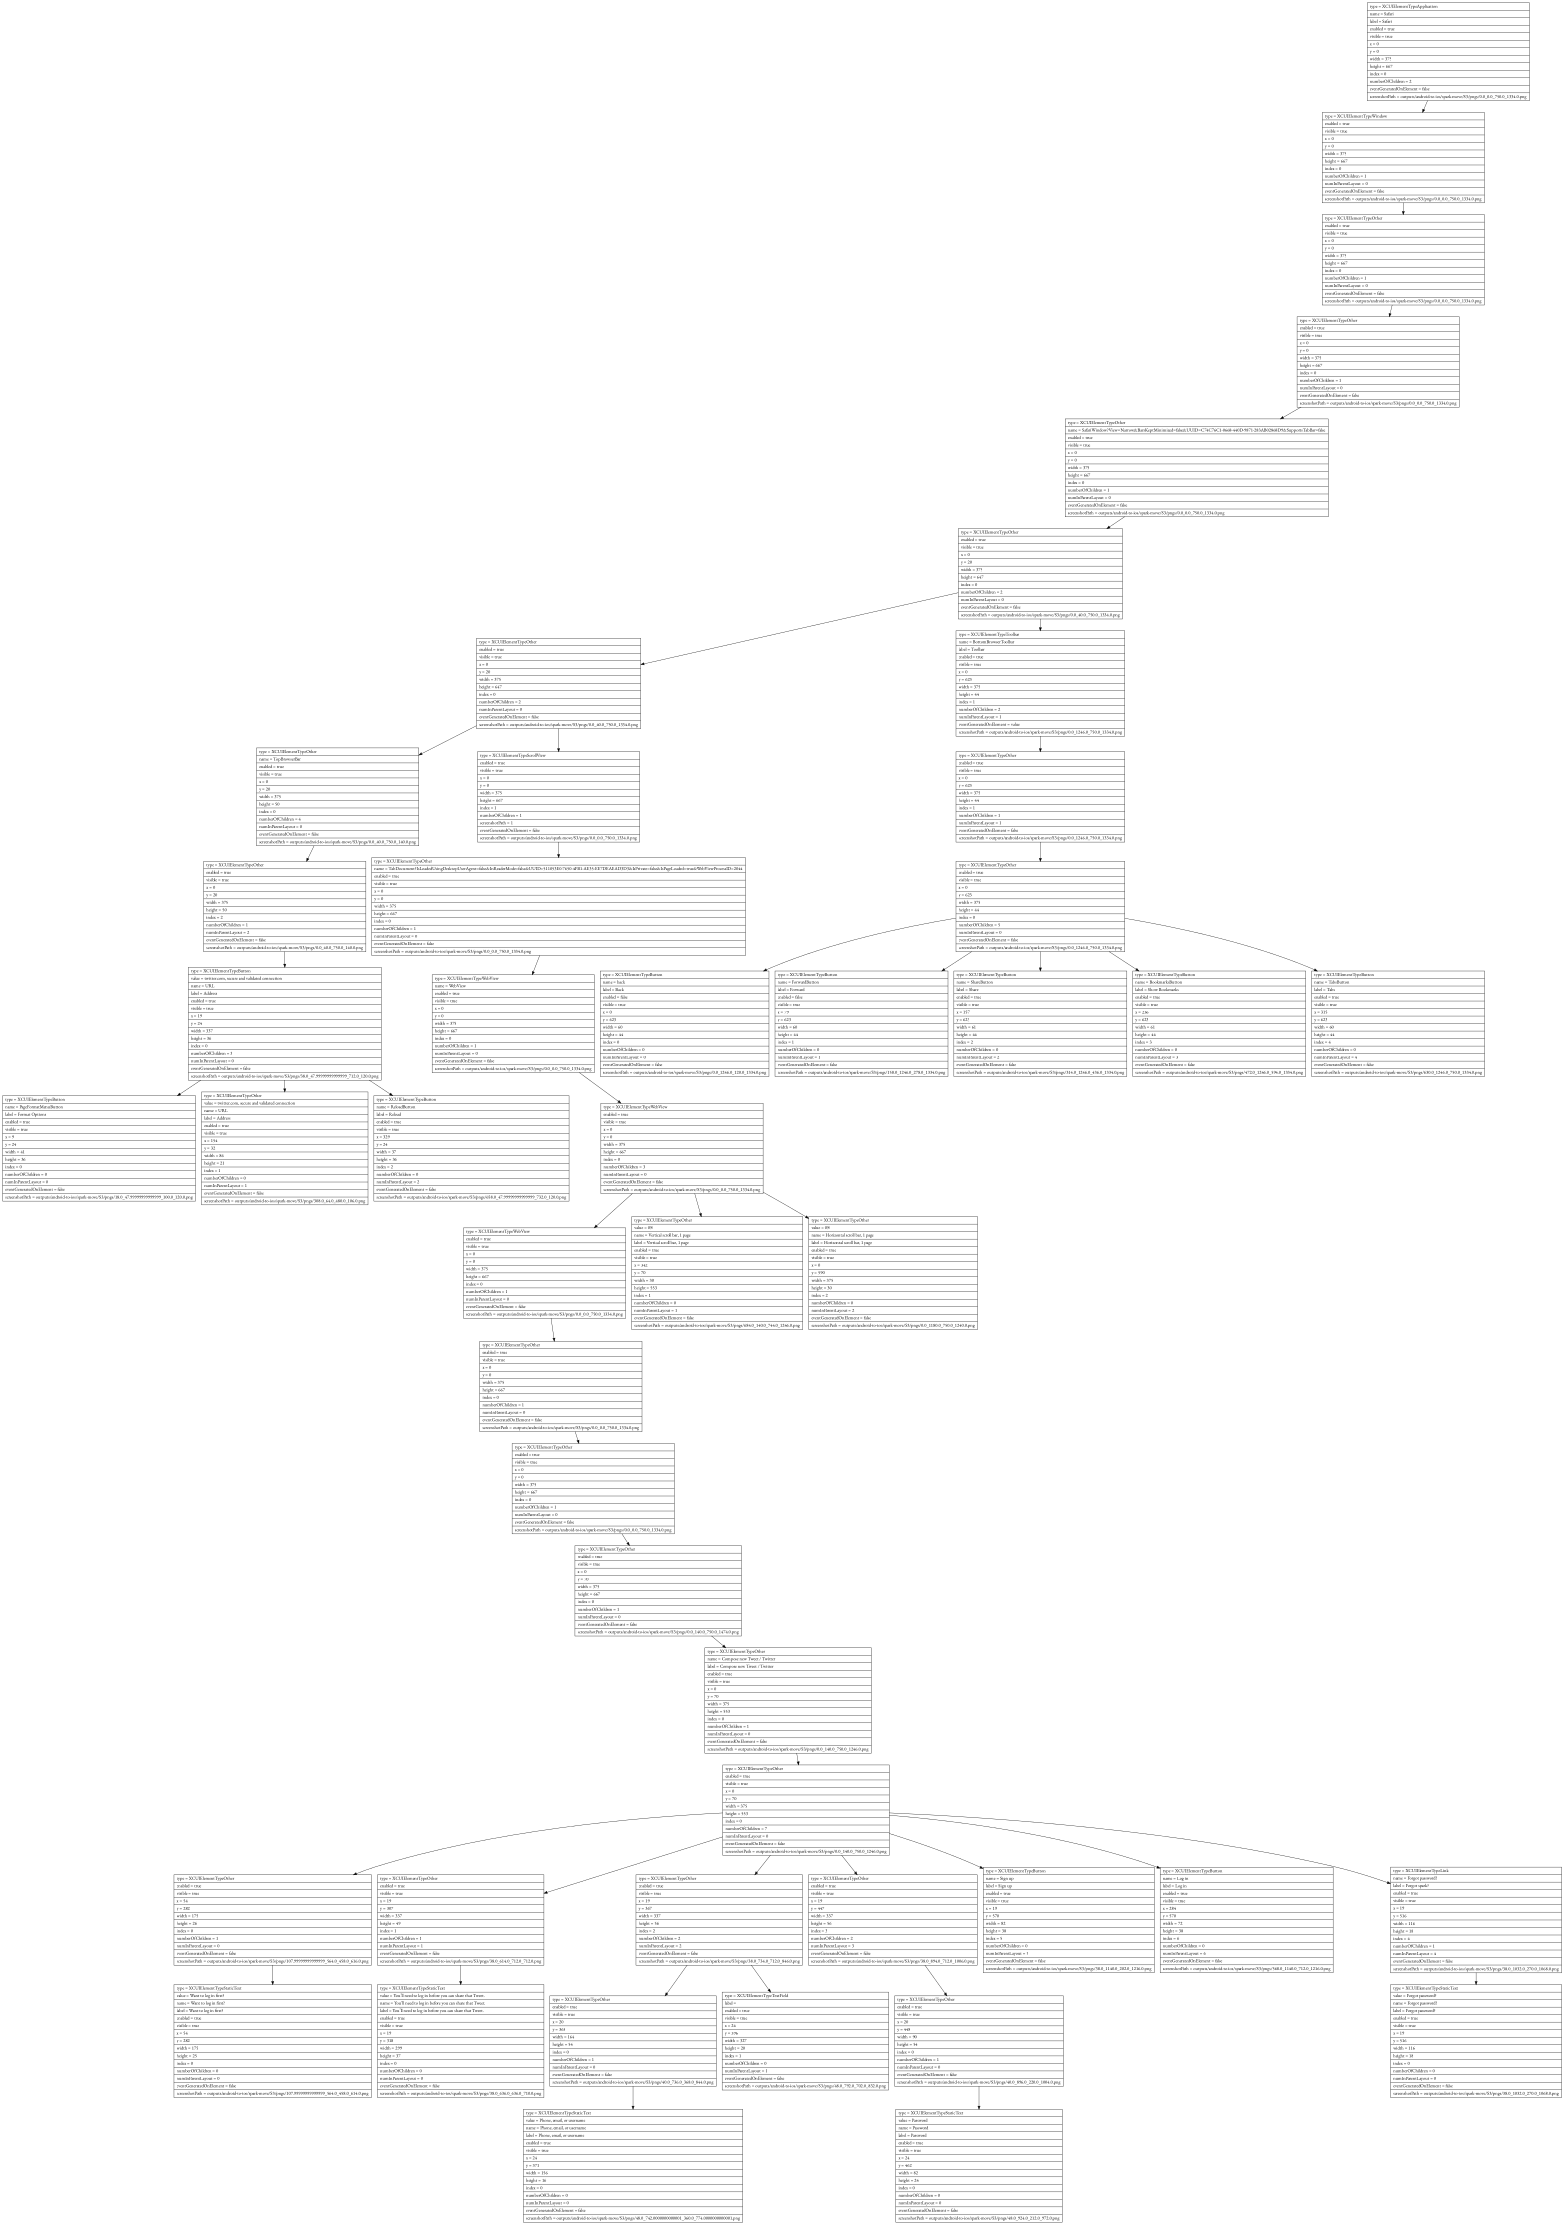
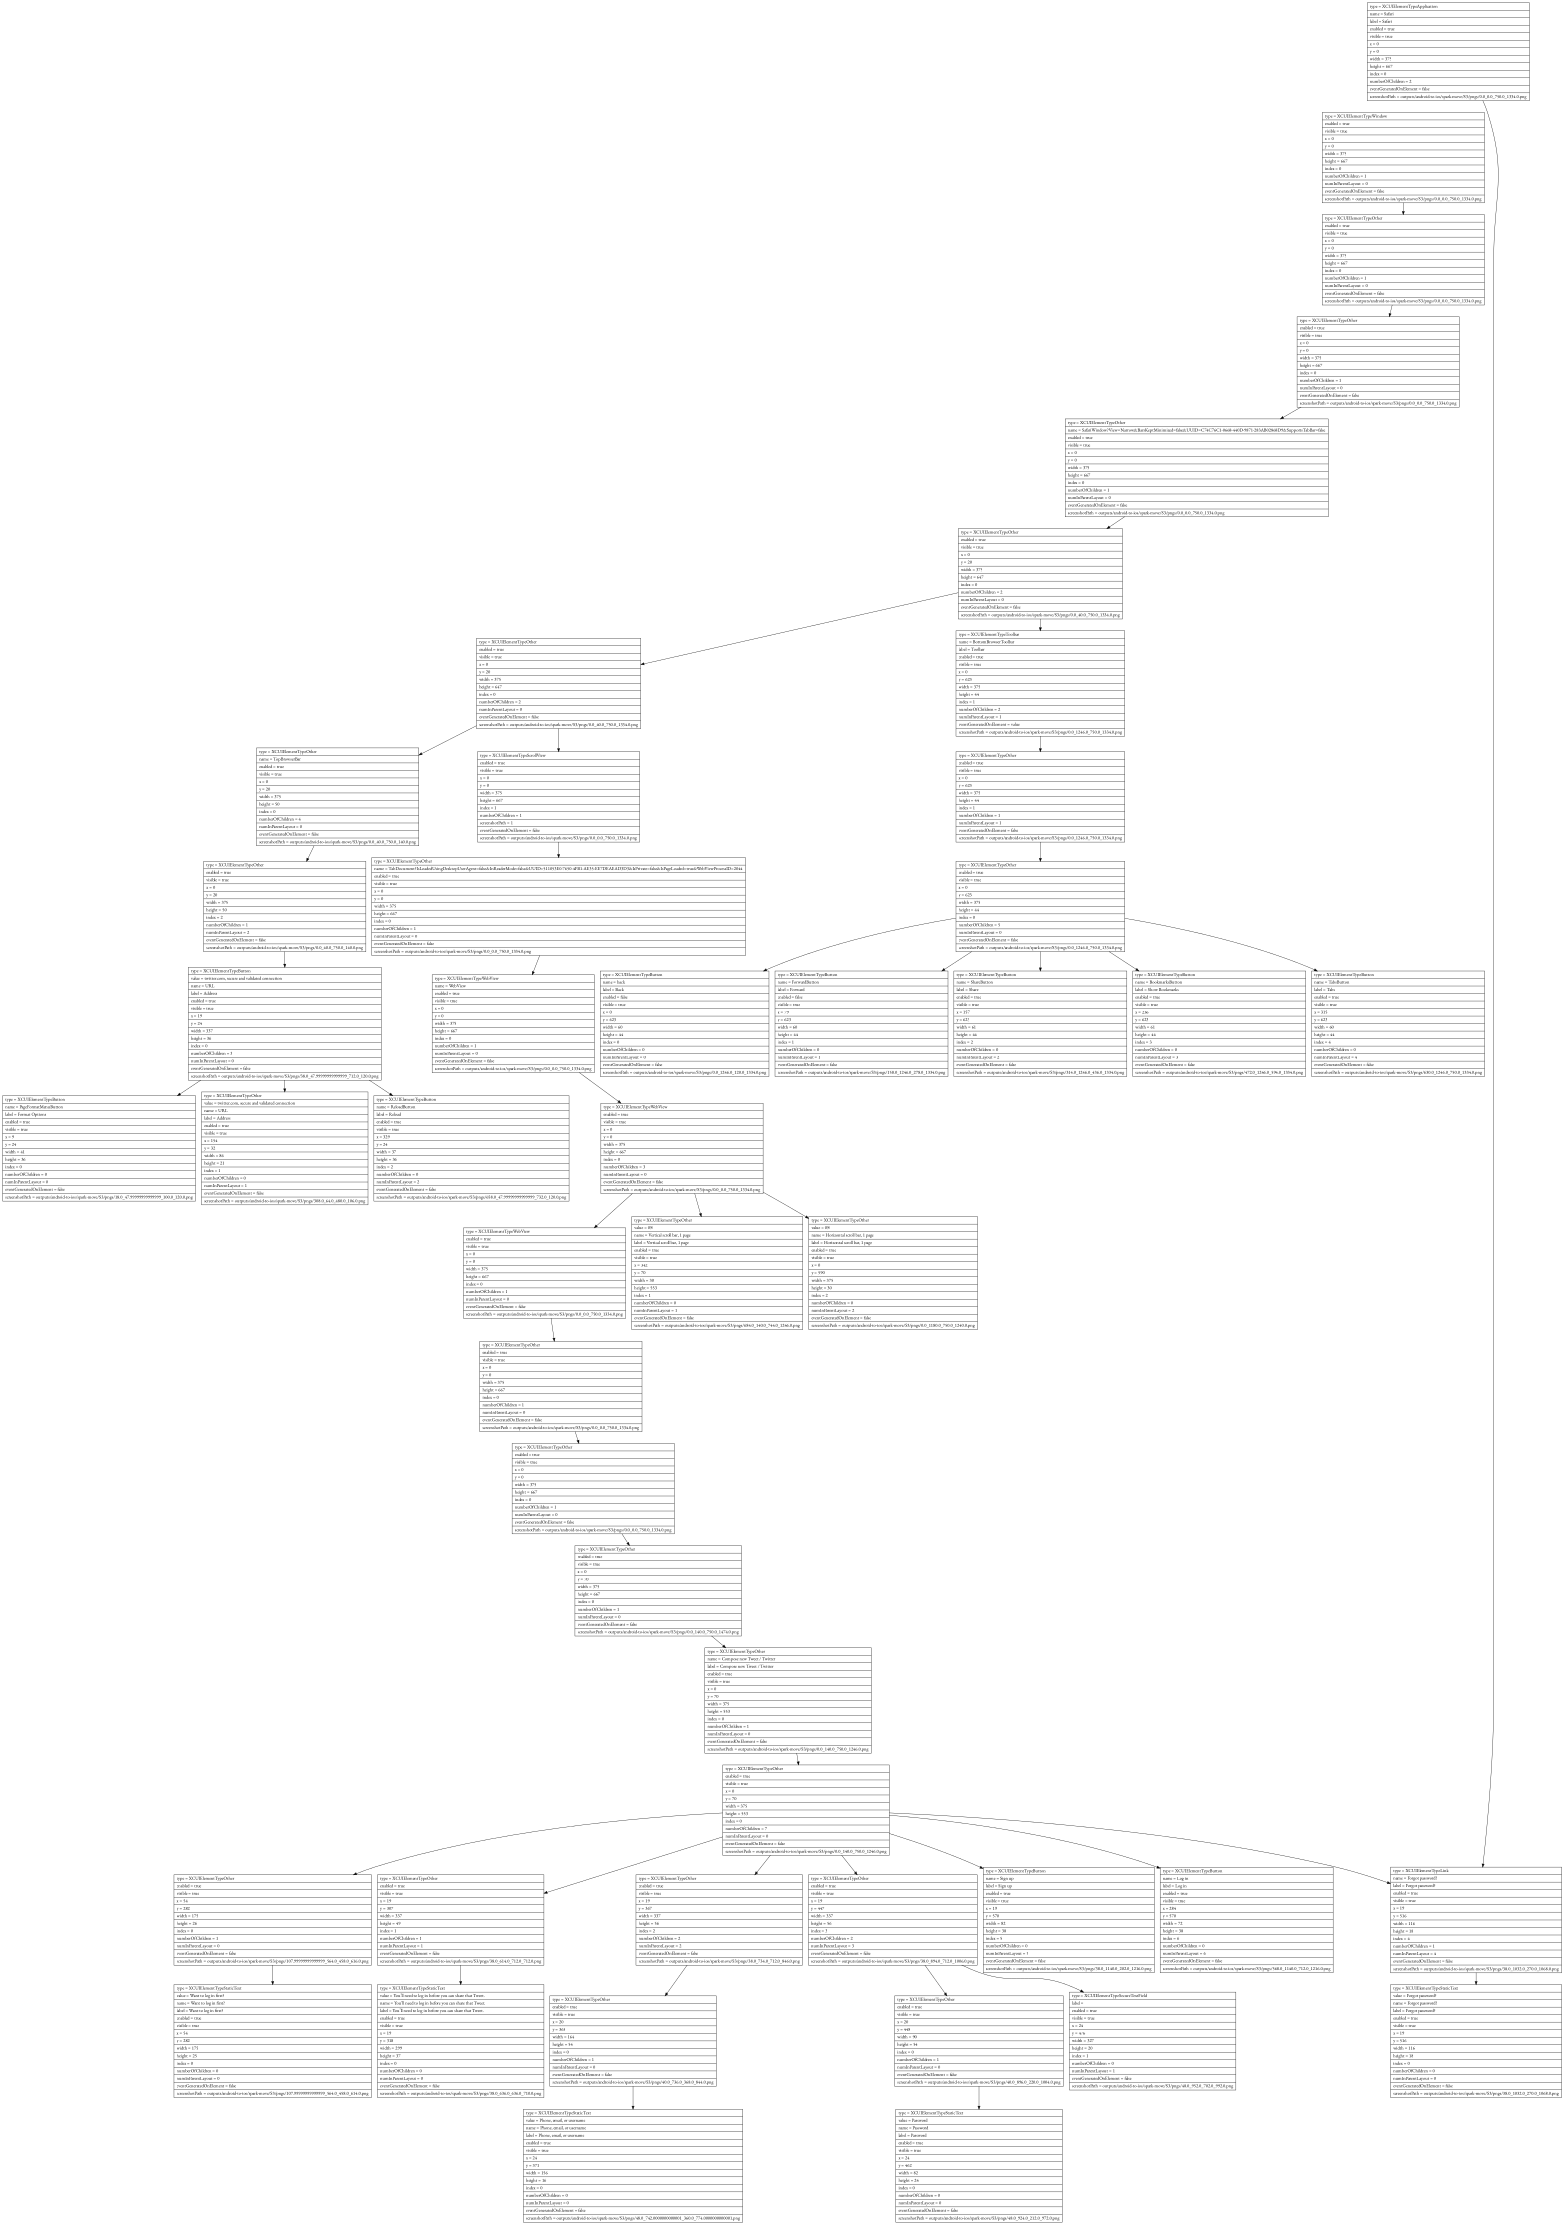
edge "type = XCUIElementTypeApplication" -> "type = XCUIElementTypeWindow": now "type = XCUIElementTypeApplication" -> "type = XCUIElementTypeLink"
node "type = XCUIElementTypeLink": text "label = Forgot spark?" -> "label = Forgot password?"
node "type = XCUIElementTypeTextField": removed
node "type = XCUIElementTypeSecureTextField": added
